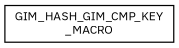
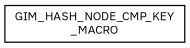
node "GIM_HASH_GIM_CMP_KEY _MACRO": label "GIM_HASH_GIM_CMP_KEY _MACRO" -> "GIM_HASH_NODE_CMP_KEY _MACRO"
